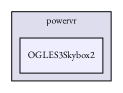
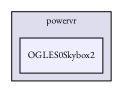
node "OGLES3Skybox2": label "OGLES3Skybox2" -> "OGLES0Skybox2"
